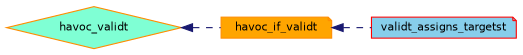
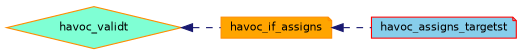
node "havoc_if_validt": label "havoc_if_validt" -> "havoc_if_assigns"
node "validt_assigns_targetst": label "validt_assigns_targetst" -> "havoc_assigns_targetst"
